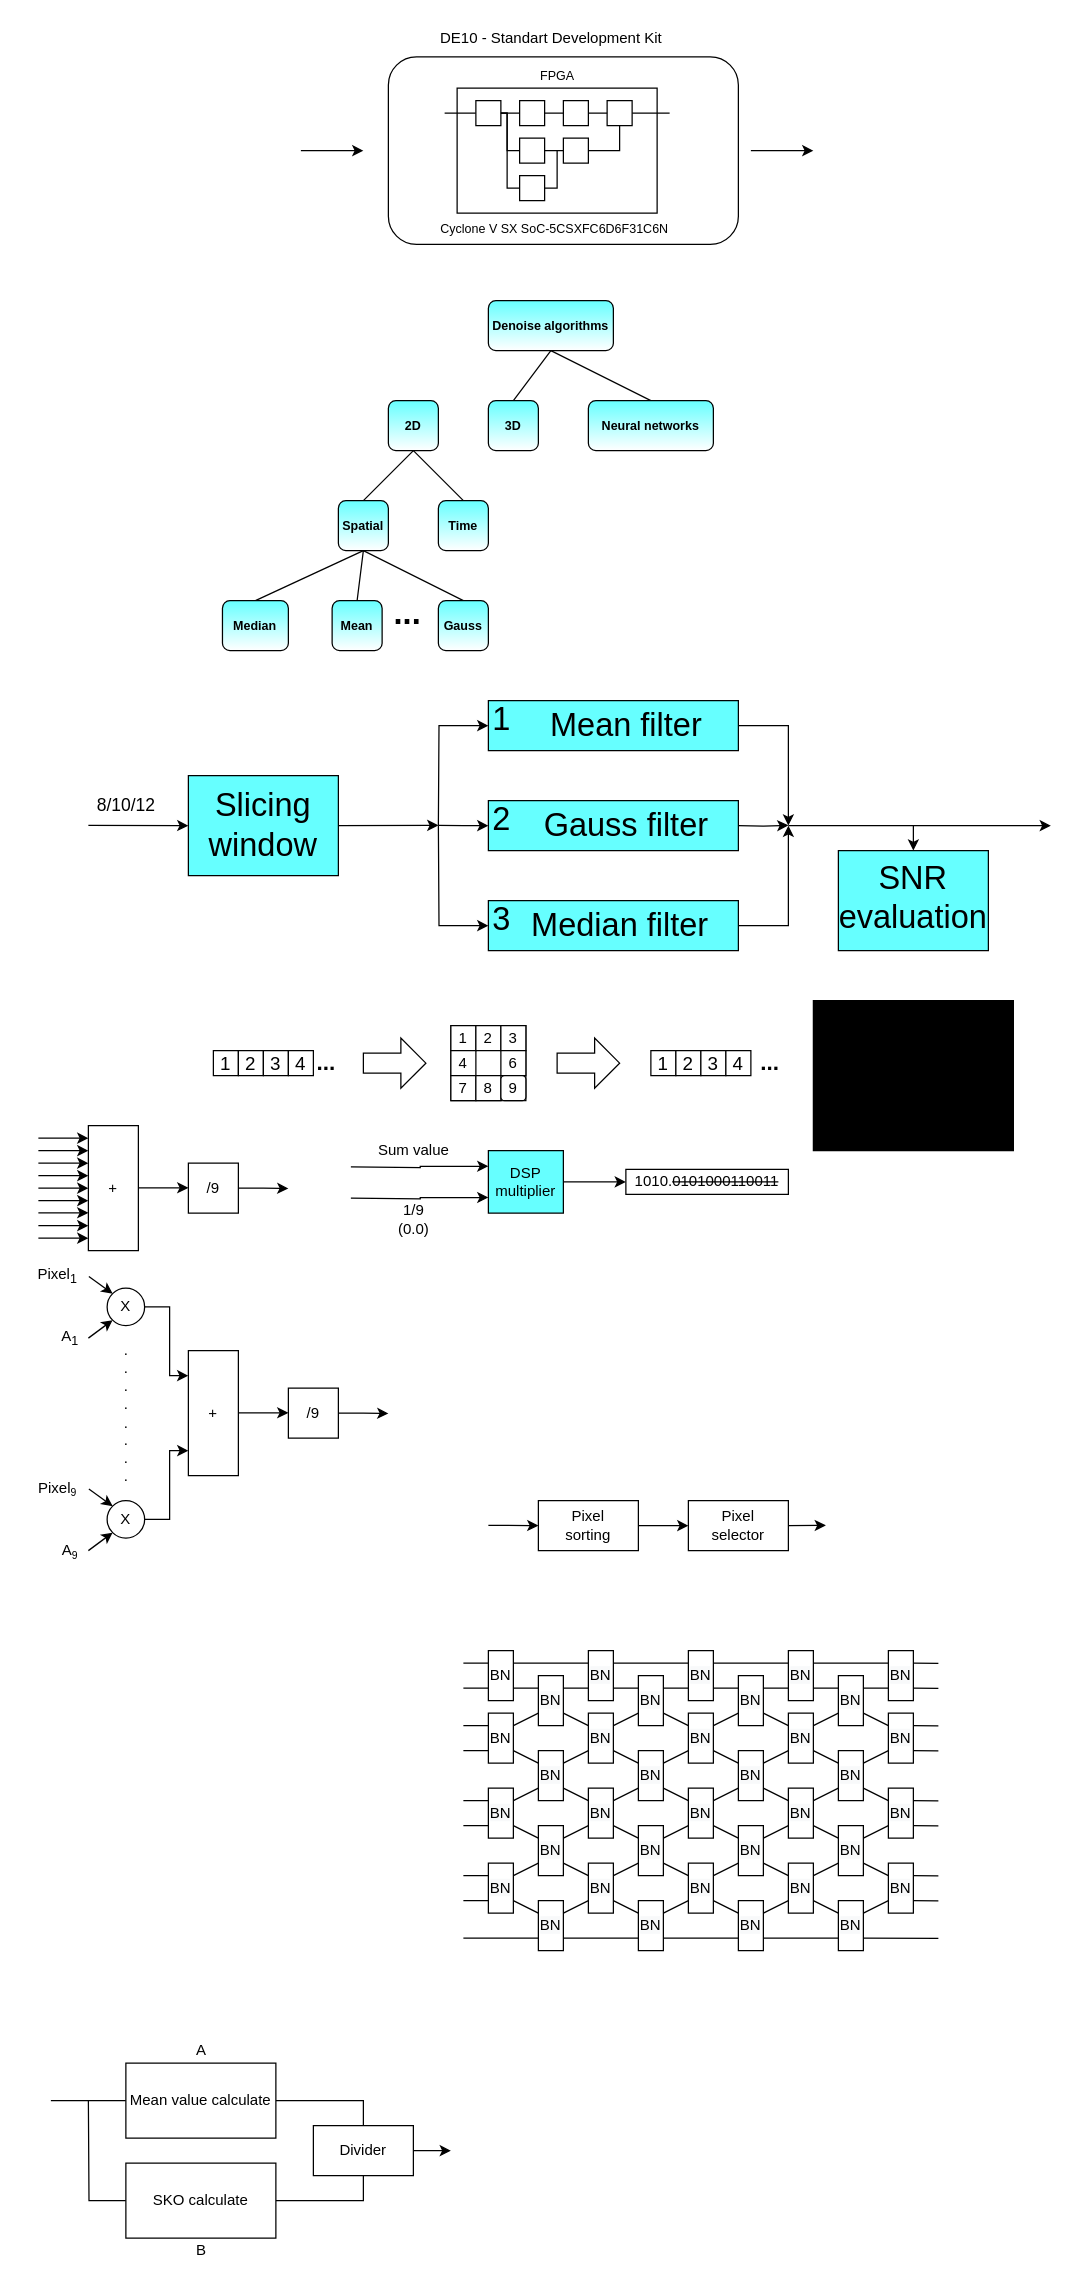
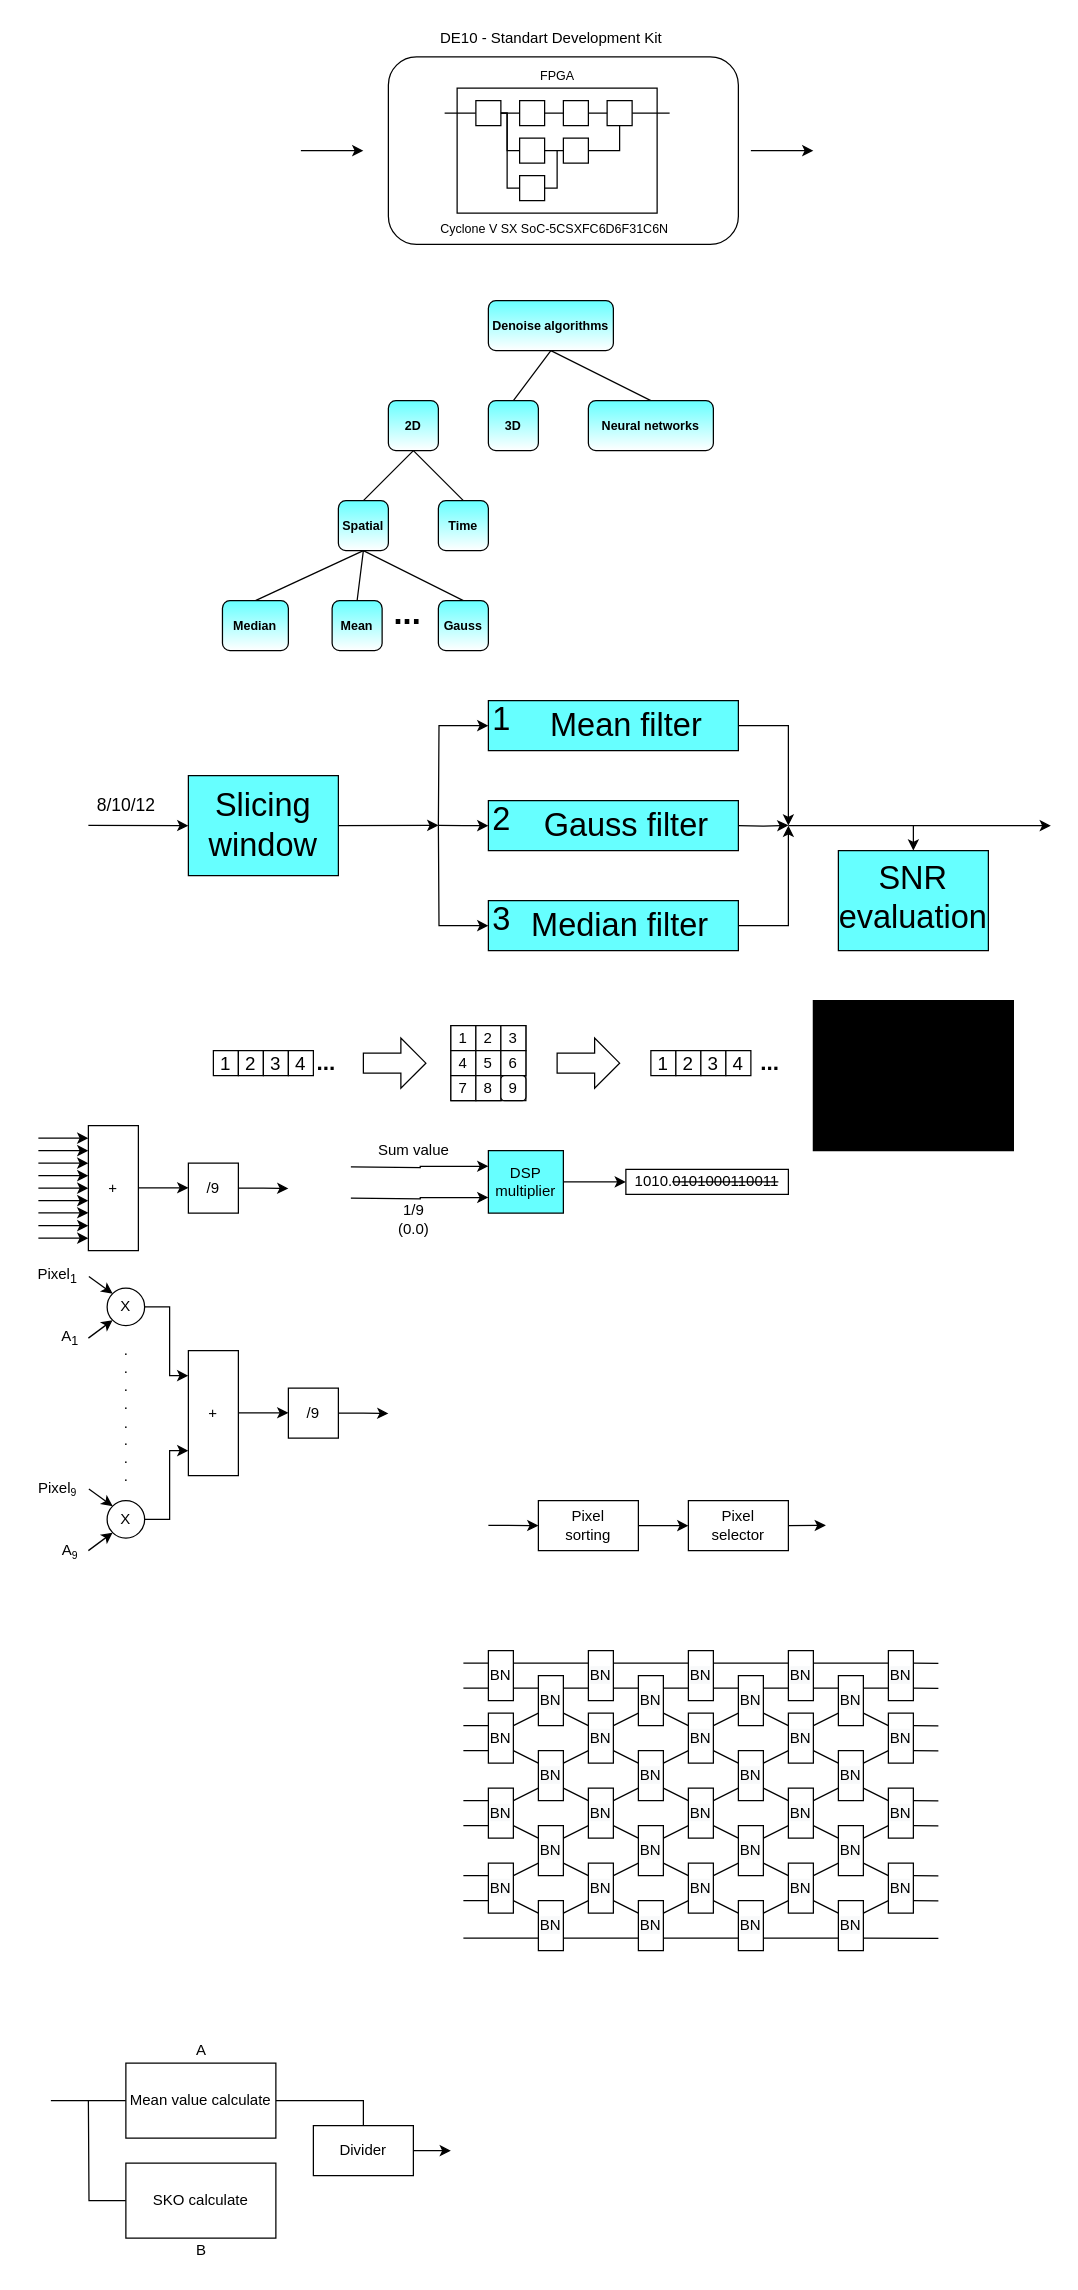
node "5": added
edge "Divider" -- "SKO calculate": removed
